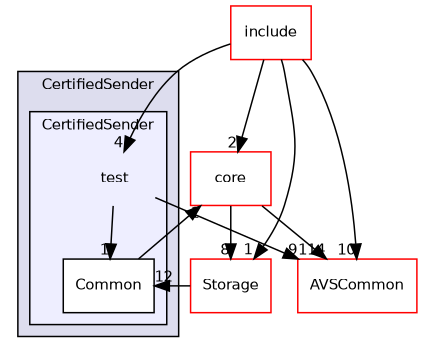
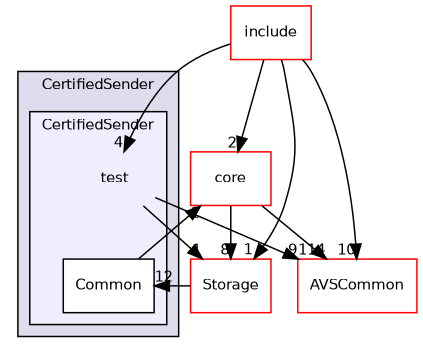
edge "test" -> "Common": now "test" -> "Storage"
